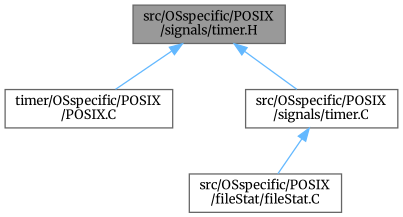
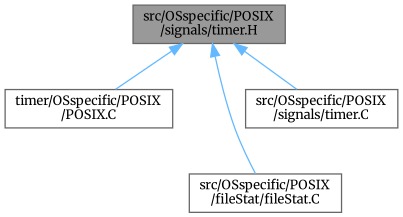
edge "src/OSspecific/POSIX /fileStat/fileStat.C" -> "src/OSspecific/POSIX /signals/timer.C": now "src/OSspecific/POSIX /fileStat/fileStat.C" -> "src/OSspecific/POSIX /signals/timer.H"
